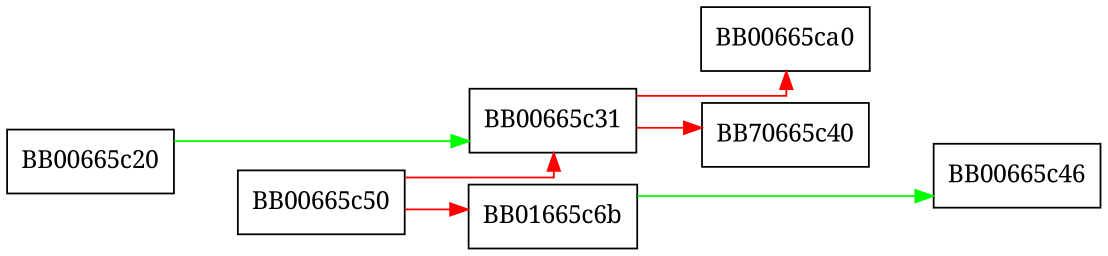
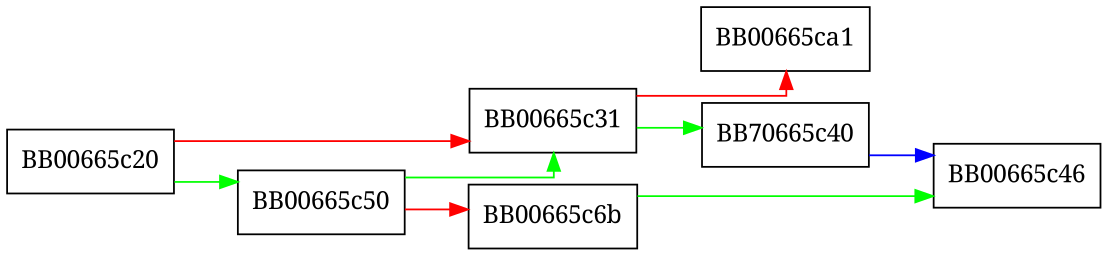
node "BB00665ca0": label "BB00665ca0" -> "BB00665ca1"
edge "BB00665c31" -> "BB70665c40": color red -> green
edge "BB00665c20" -> "BB00665c31": color green -> red
edge "BB70665c40" -> "BB00665c46": added
edge "BB00665c50" -> "BB00665c31": color red -> green
edge "BB00665c20" -> "BB00665c50": added
node "BB01665c6b": label "BB01665c6b" -> "BB00665c6b"
